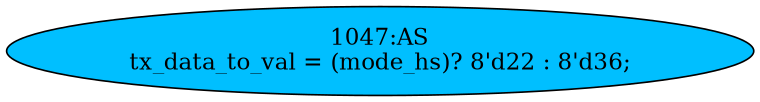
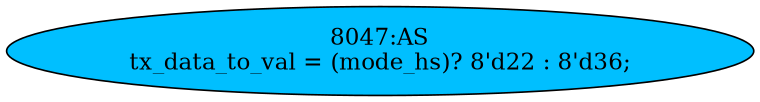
node "1047:AS tx_data_to_val = (mode_hs)? 8'd22 : 8'd36;": label "1047:AS tx_data_to_val = (mode_hs)? 8'd22 : 8'd36;" -> "8047:AS tx_data_to_val = (mode_hs)? 8'd22 : 8'd36;"
